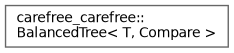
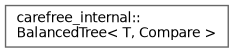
node "carefree_carefree:: BalancedTree< T, Compare >": label "carefree_carefree:: BalancedTree< T, Compare >" -> "carefree_internal:: BalancedTree< T, Compare >"
